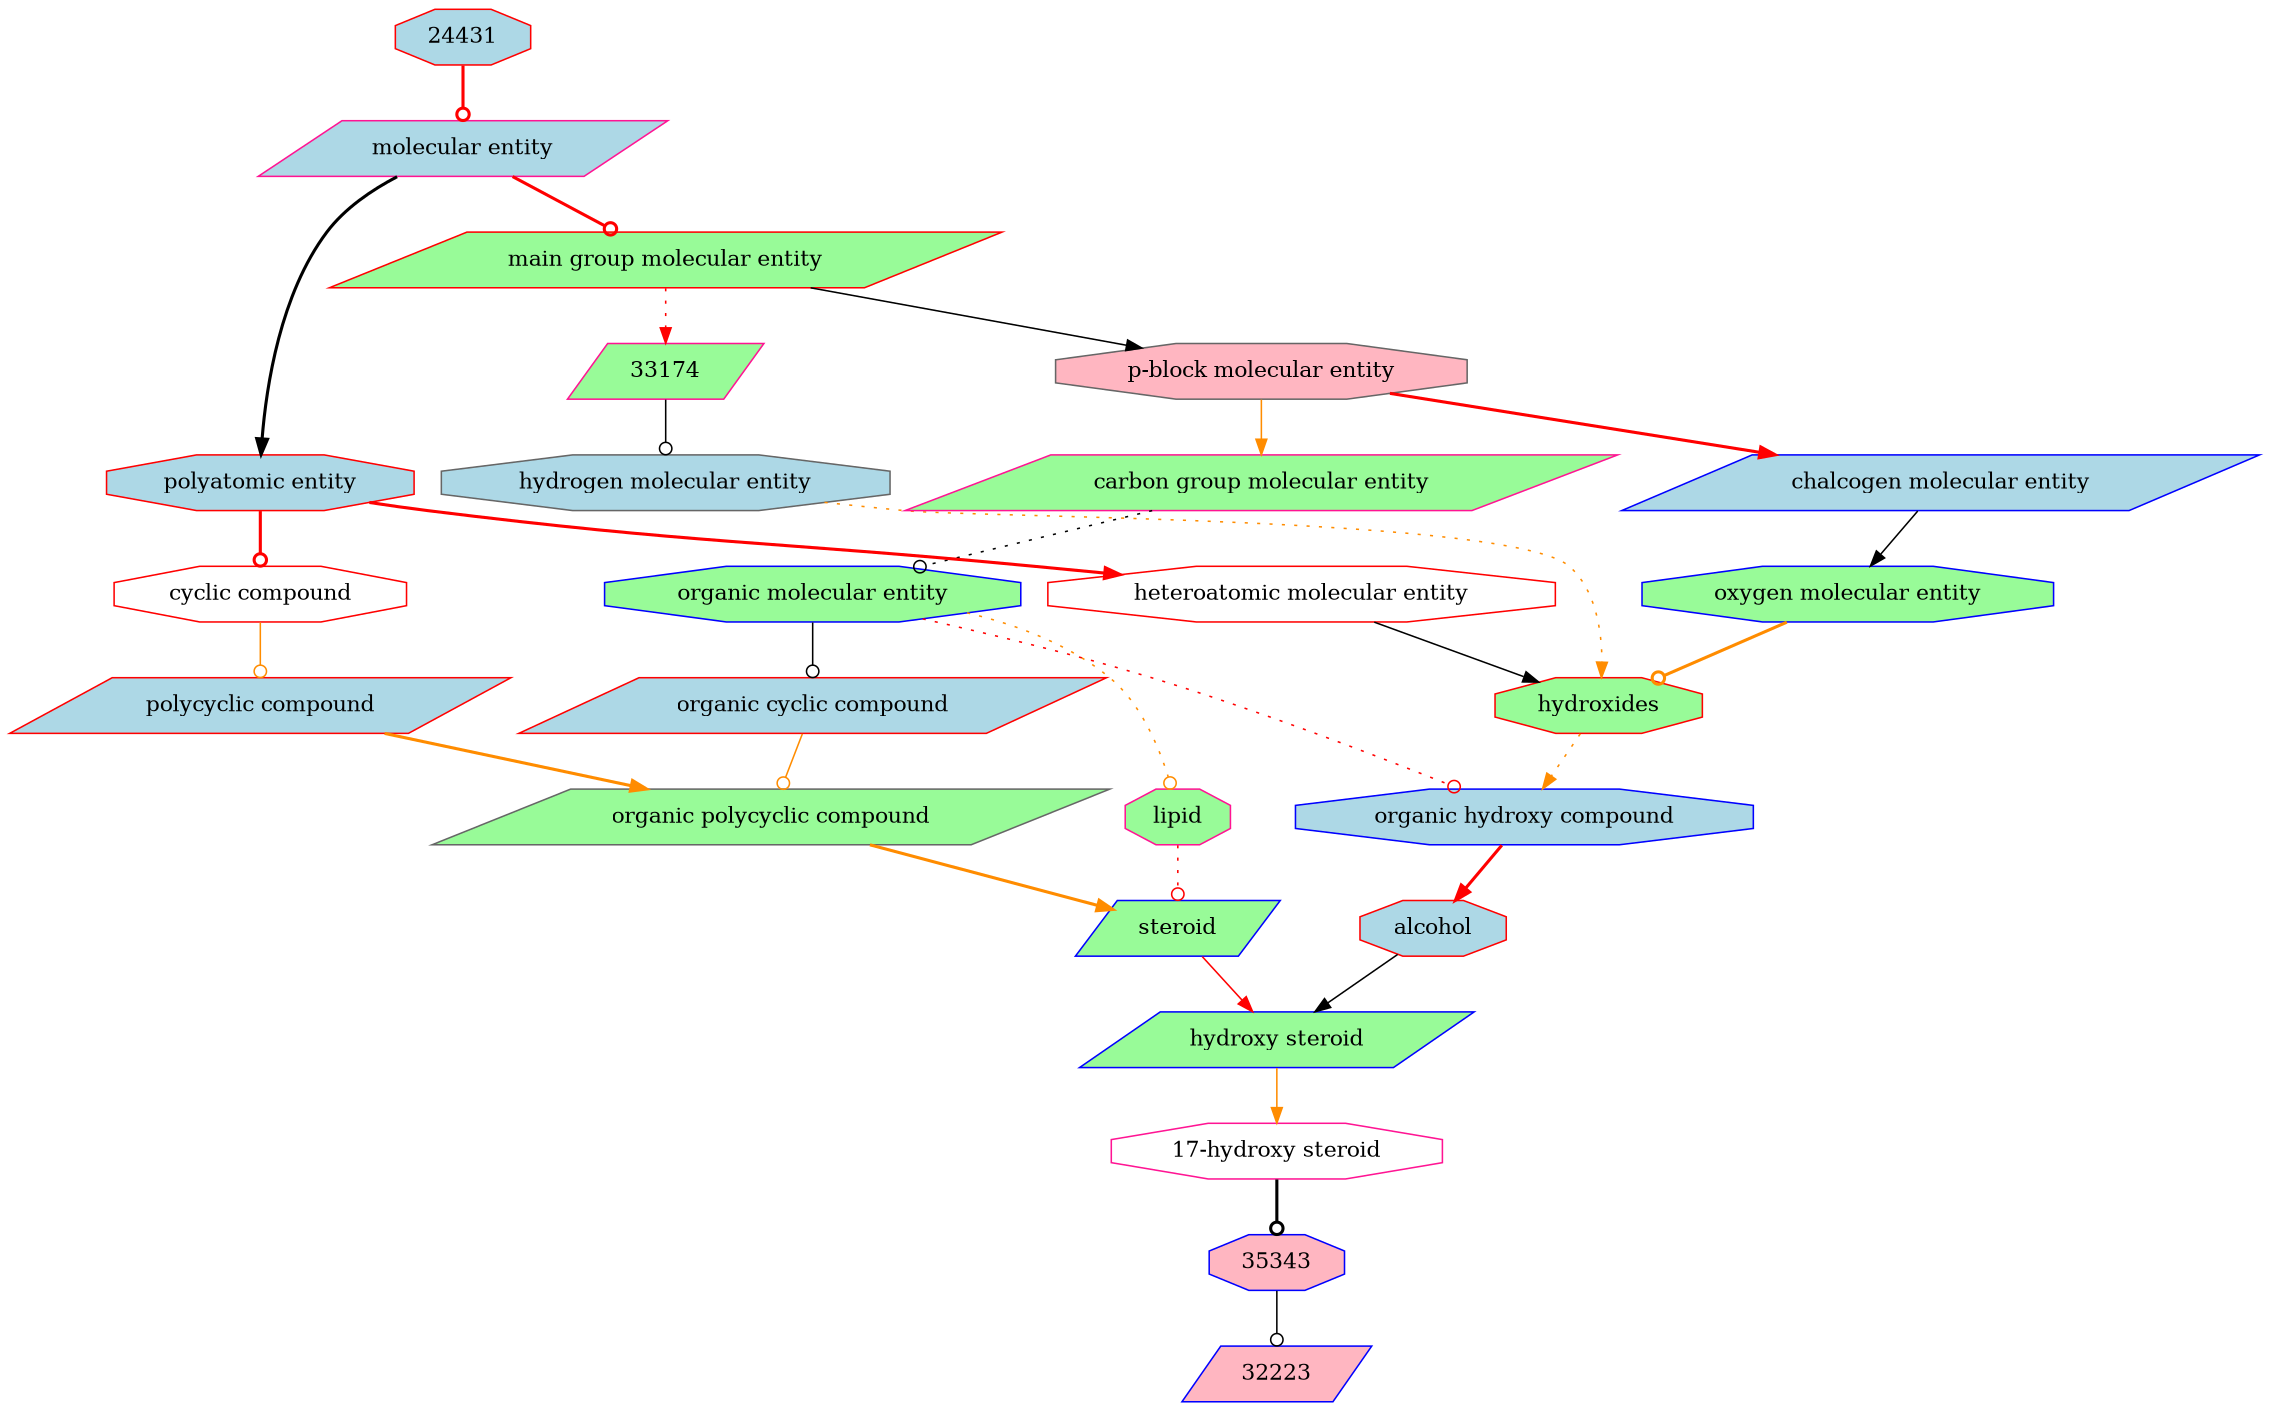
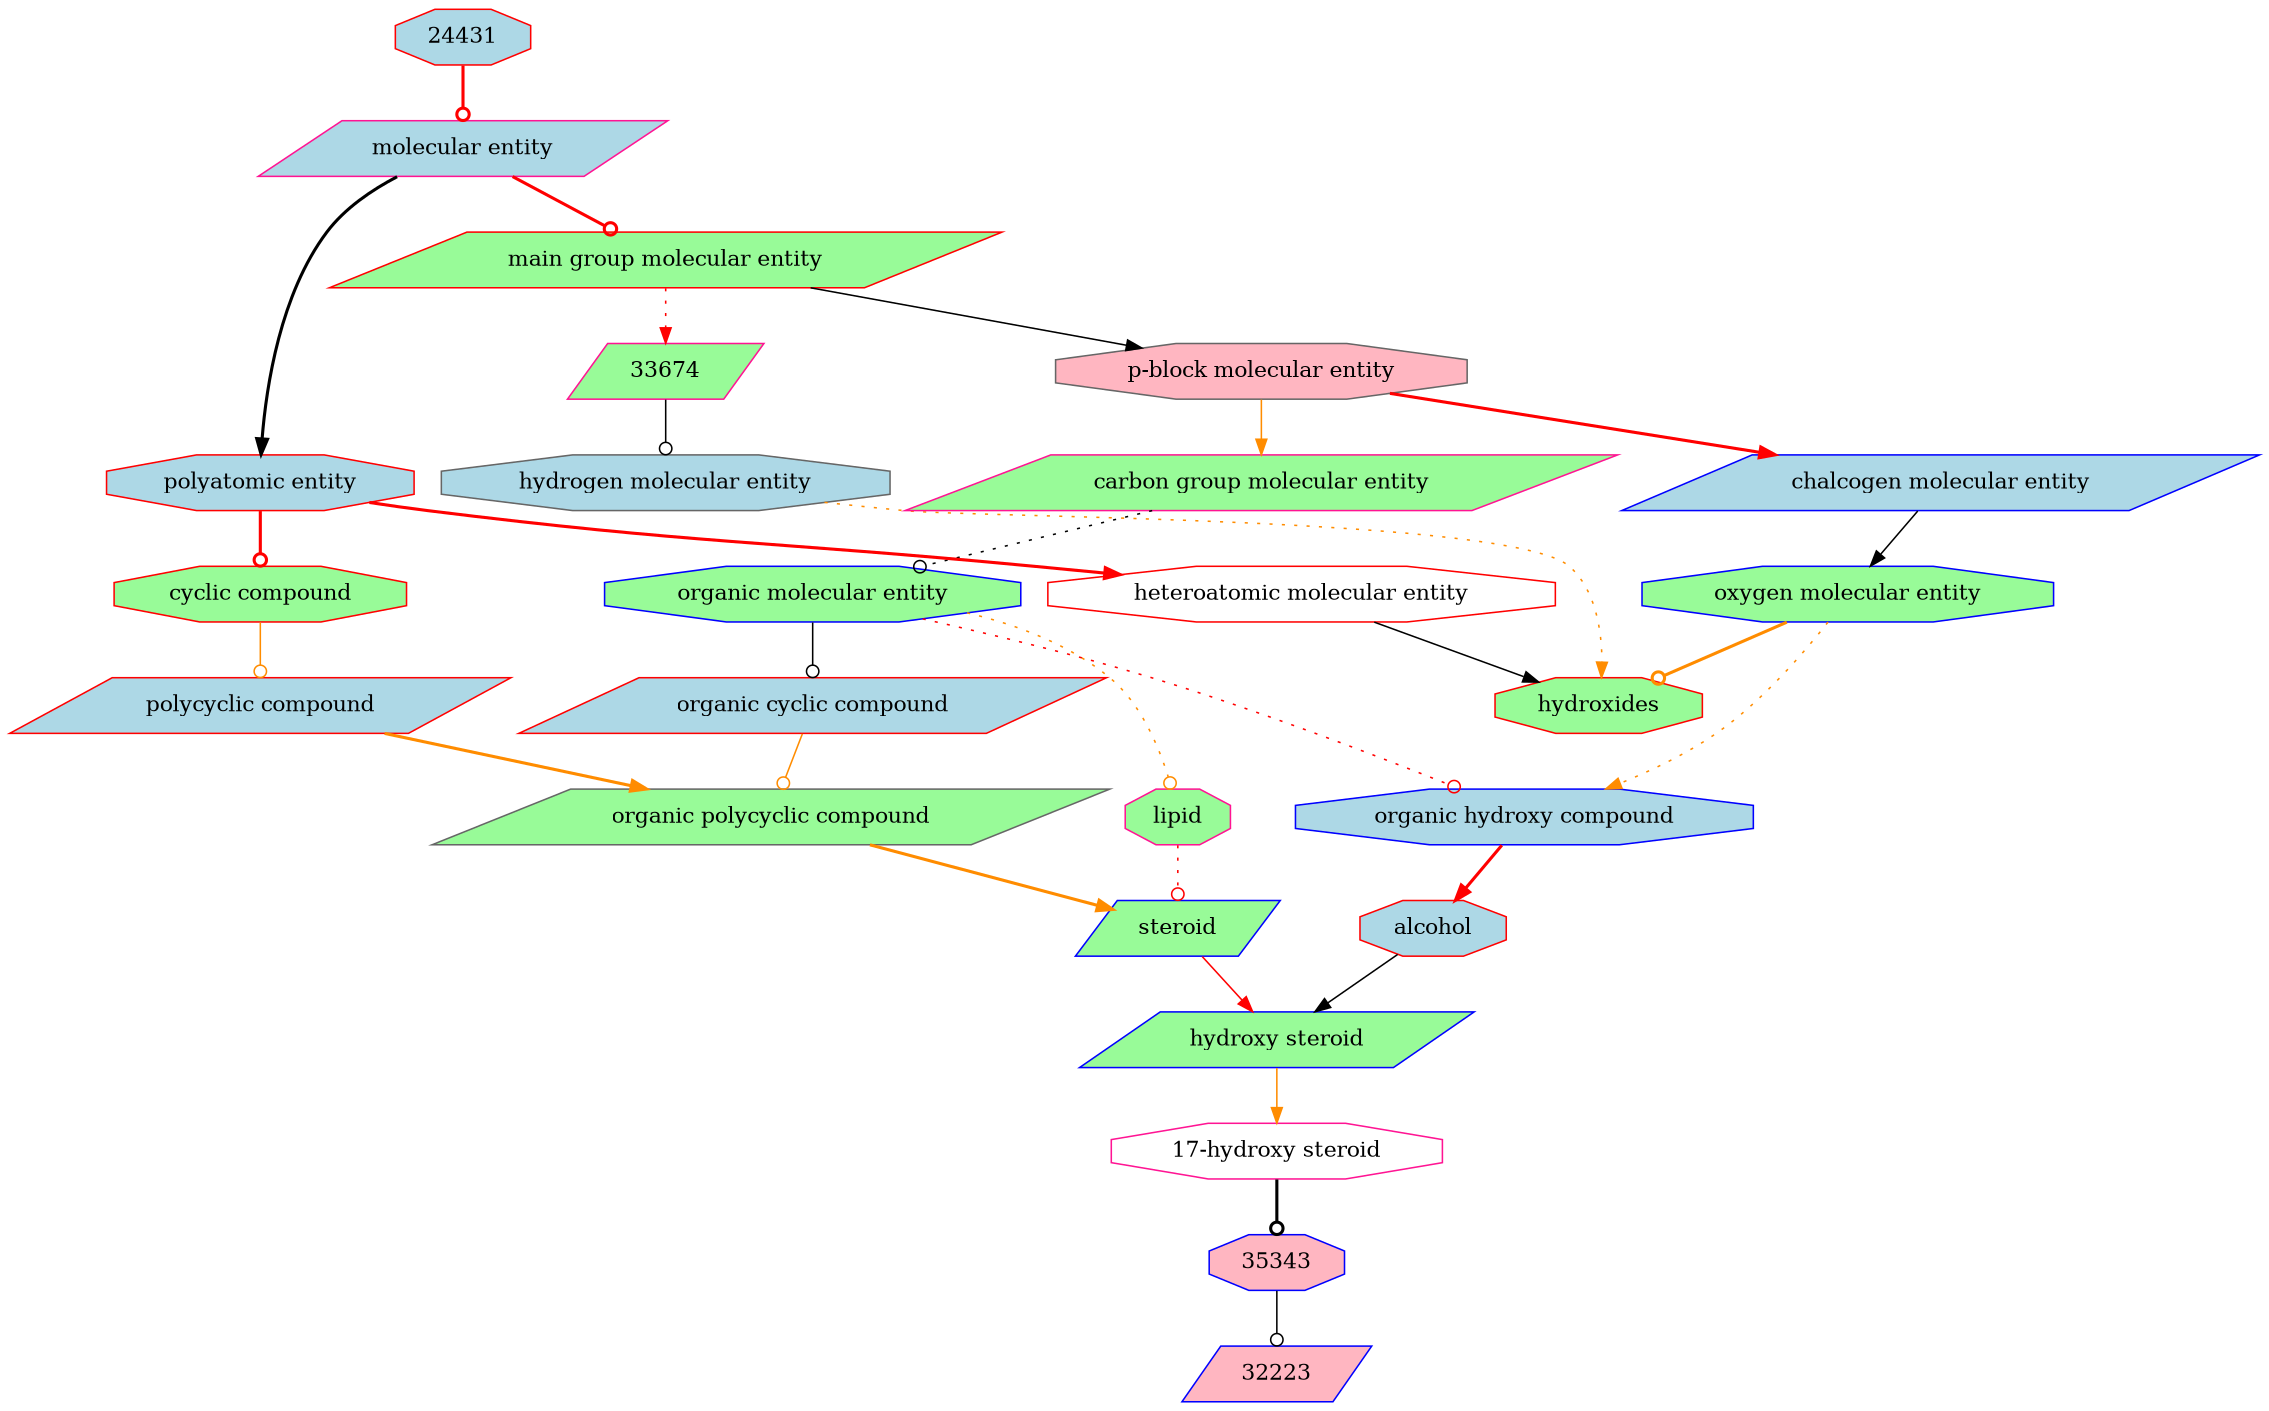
node "33174": label "33174" -> "33674"
node "cyclic compound": fillcolor white -> palegreen
edge "hydroxides" -> "organic hydroxy compound": now "oxygen molecular entity" -> "organic hydroxy compound"
